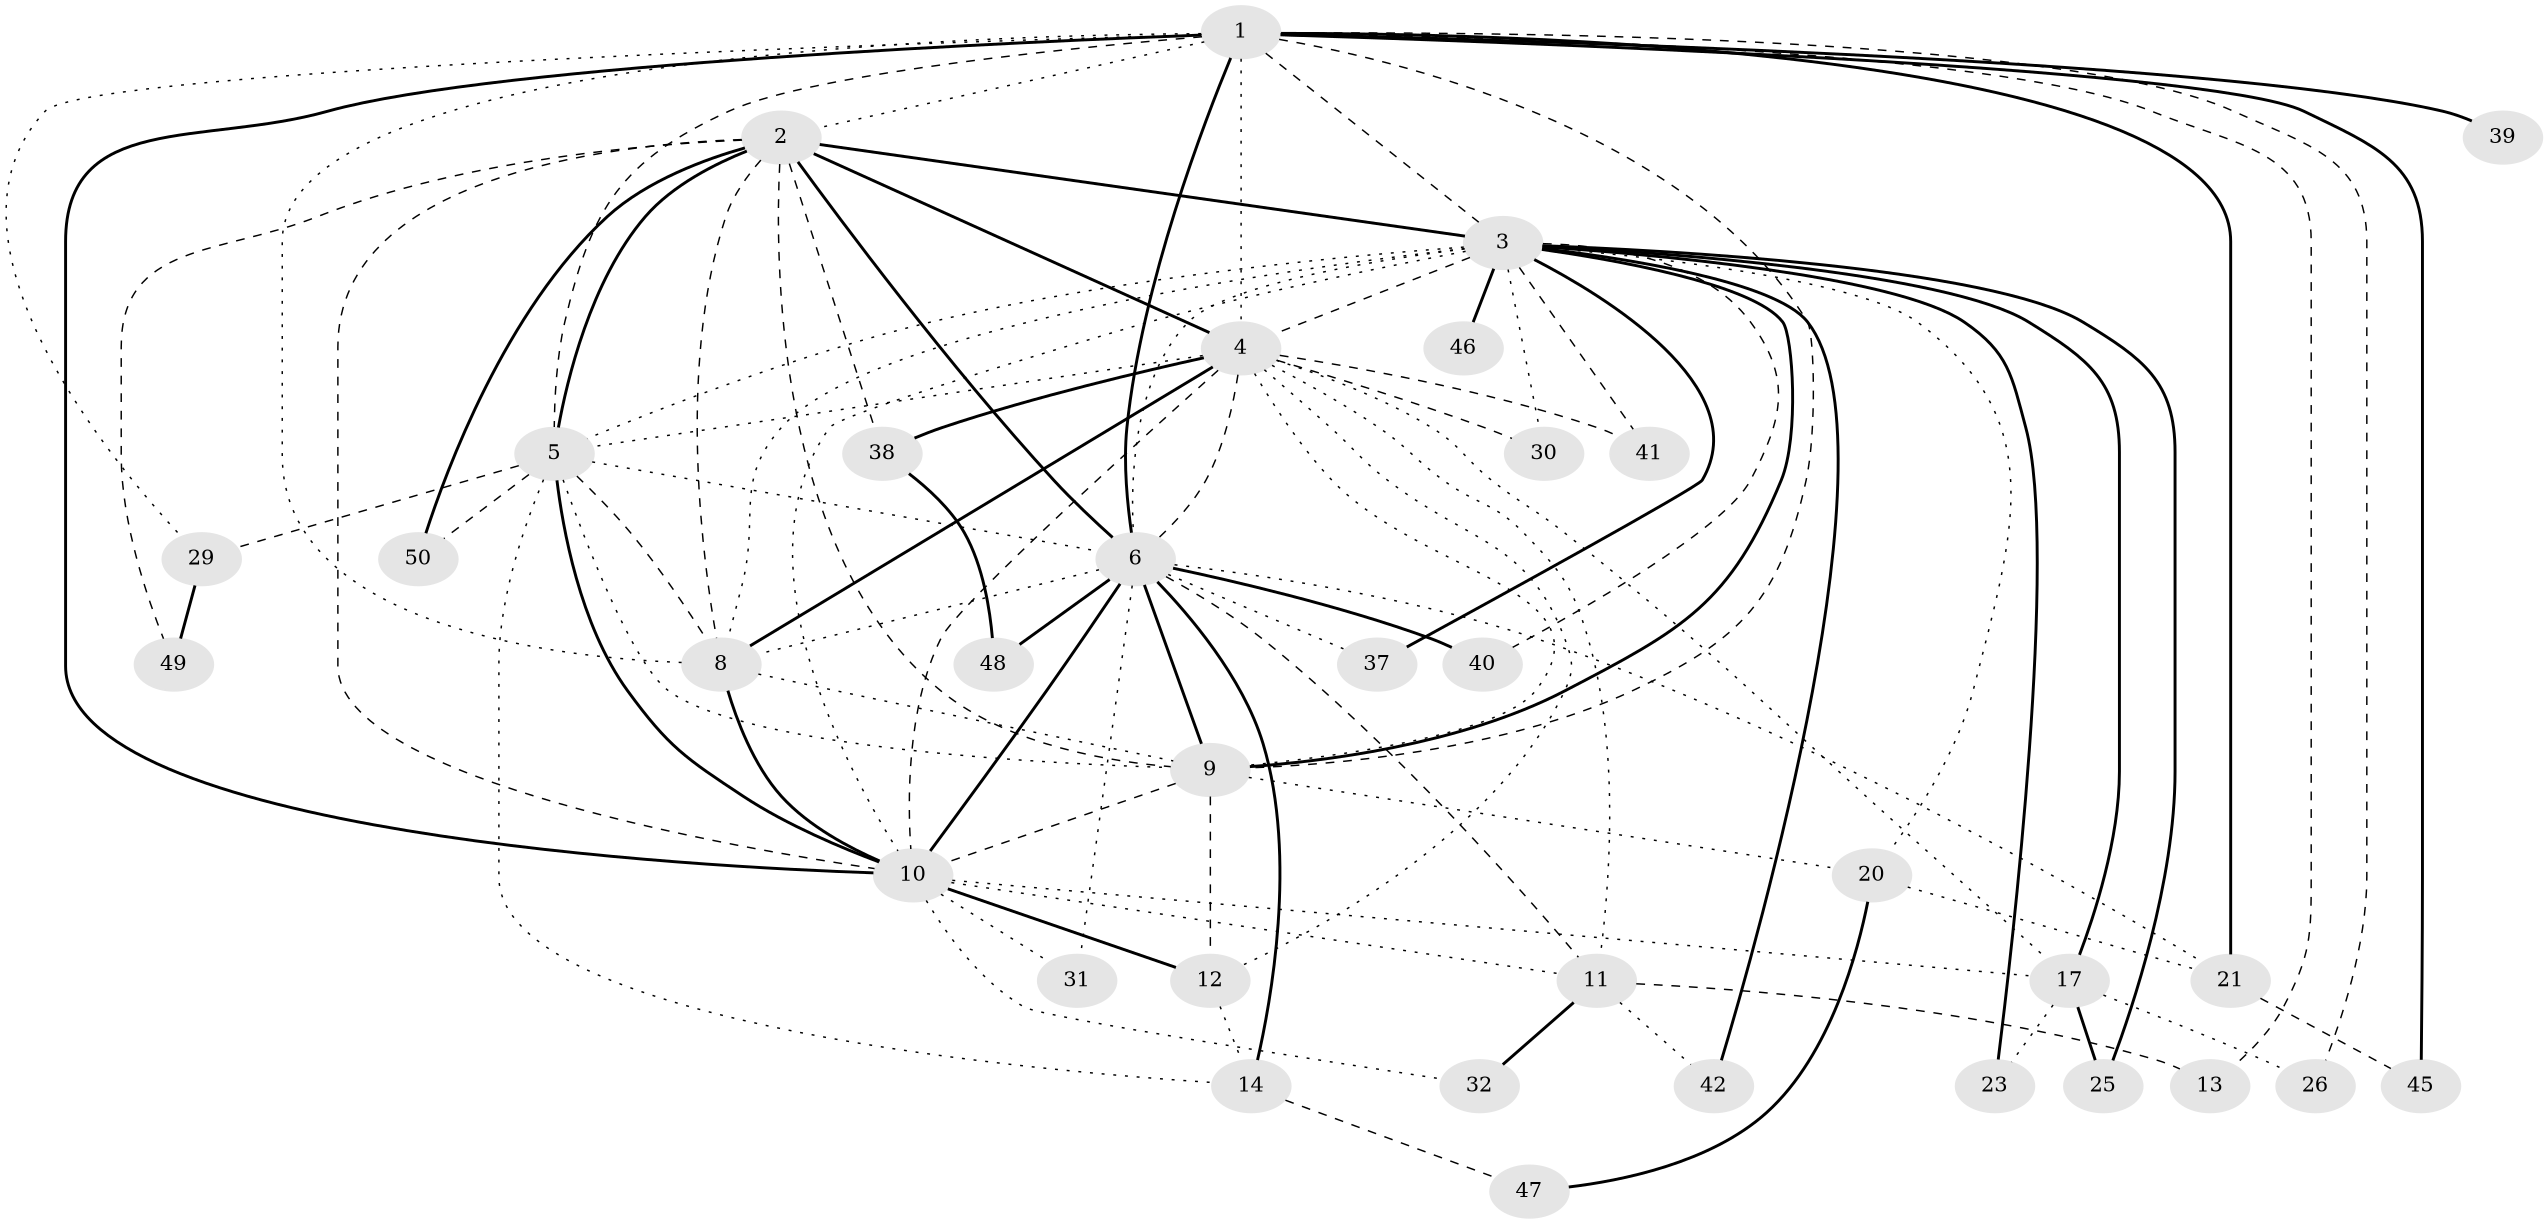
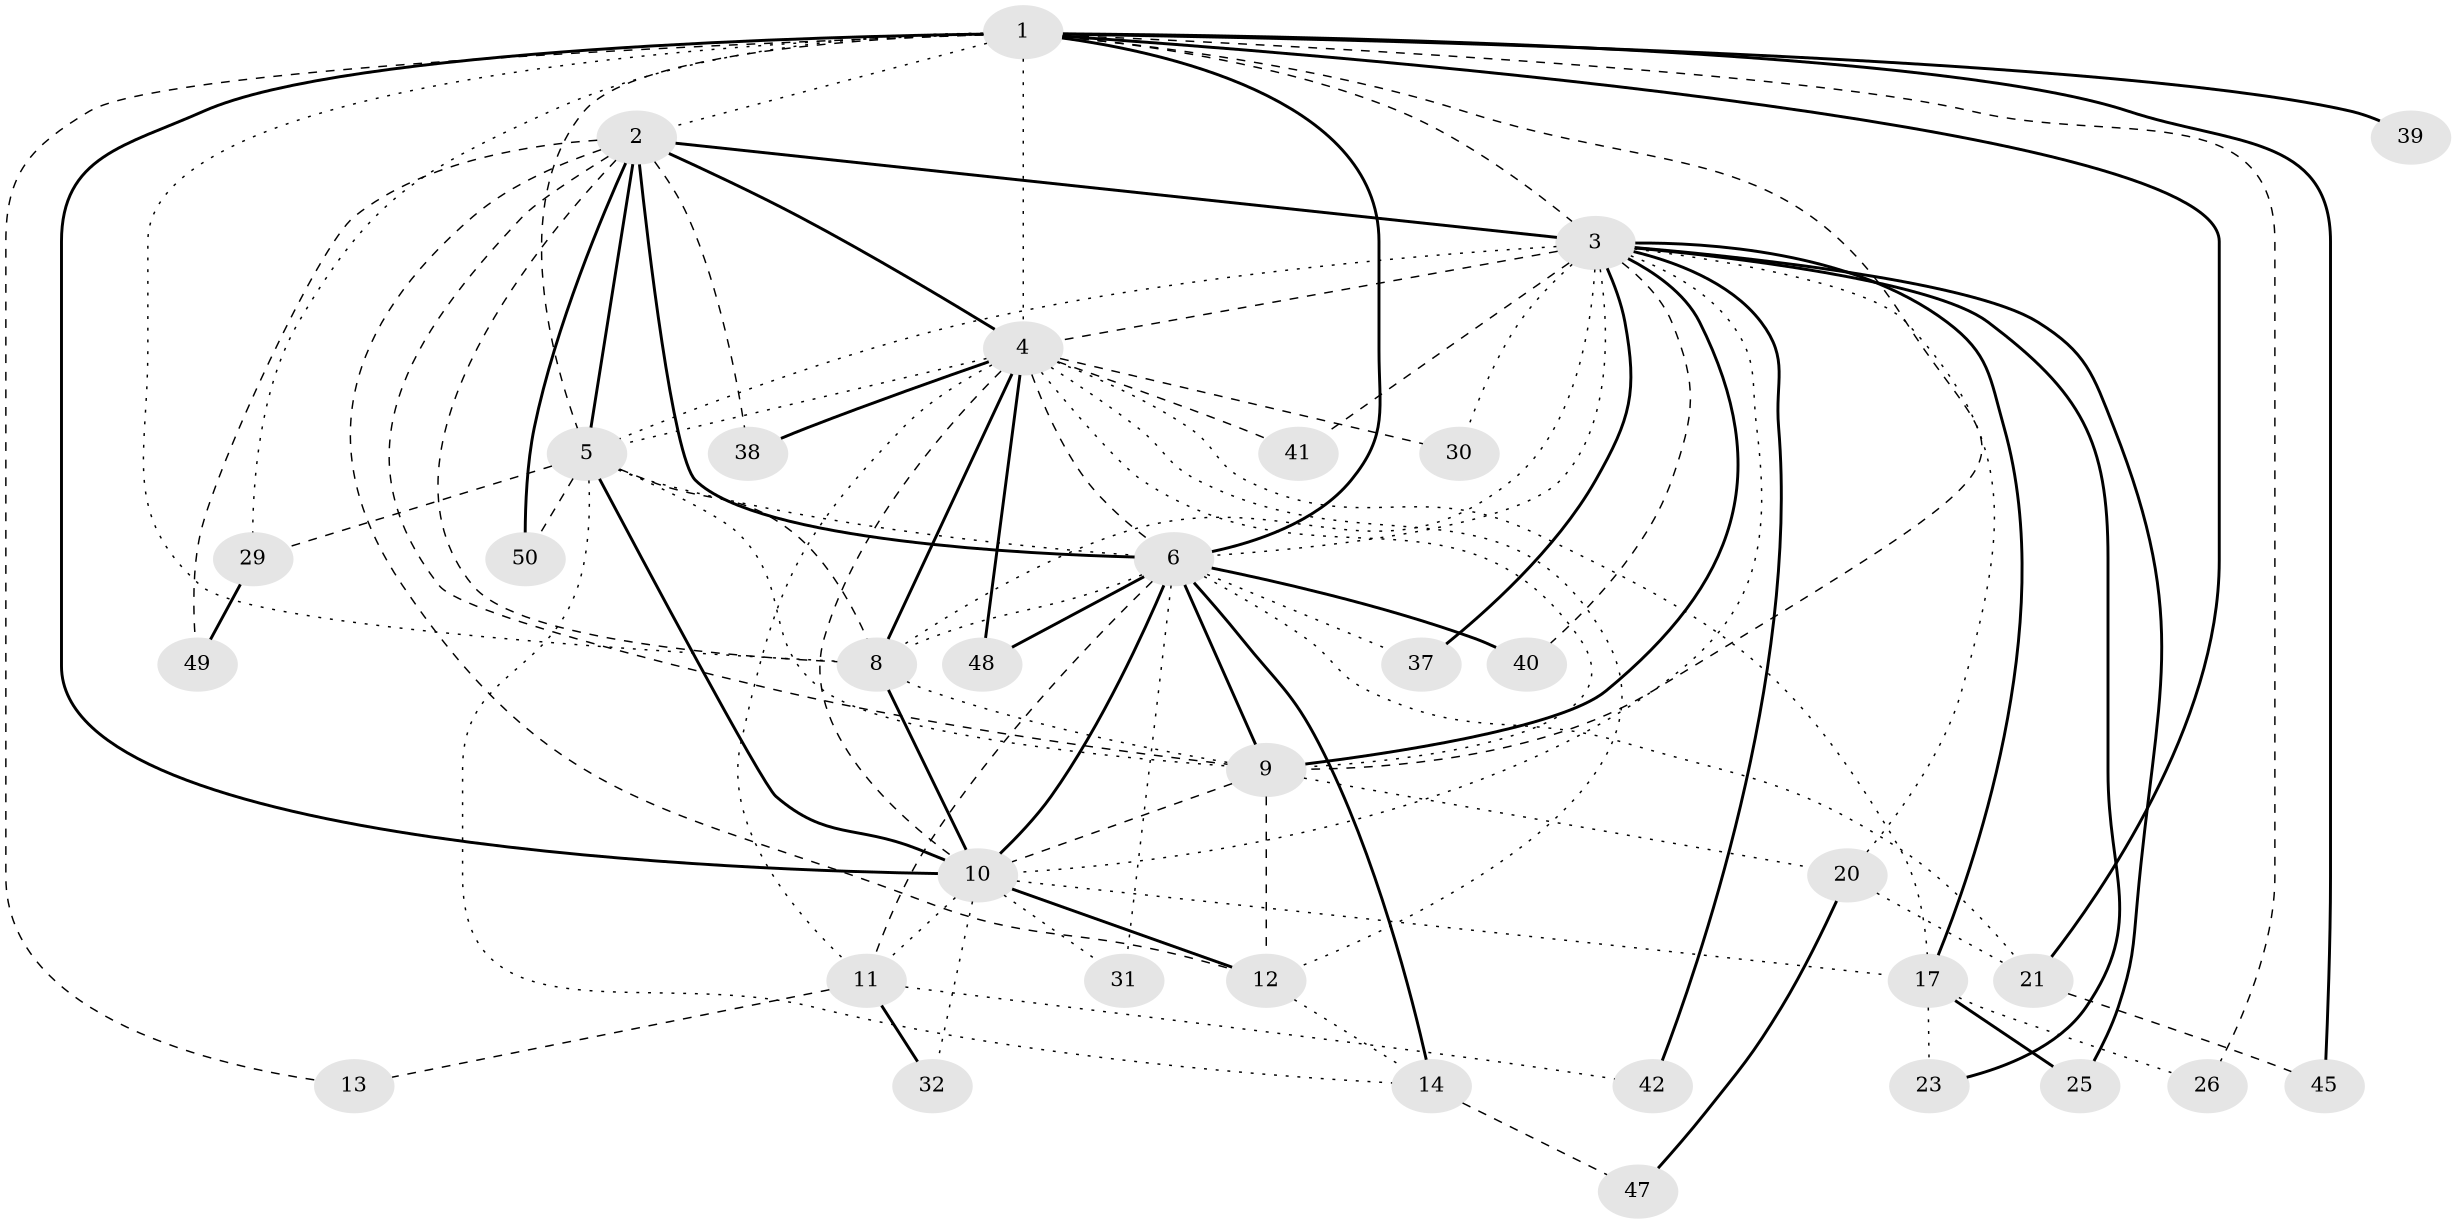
node "46": removed
edge "38" -- "48": now "4" -- "48"
edge "2" -- "10": now "2" -- "12"
